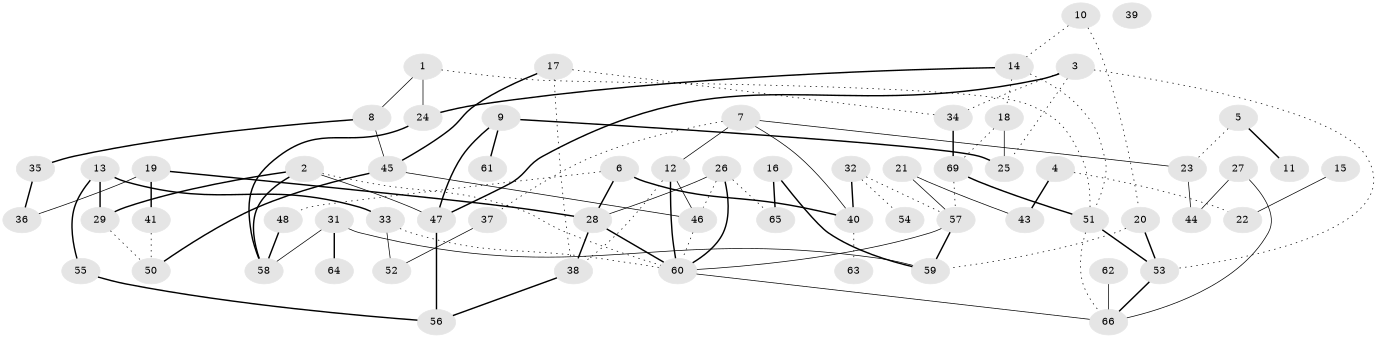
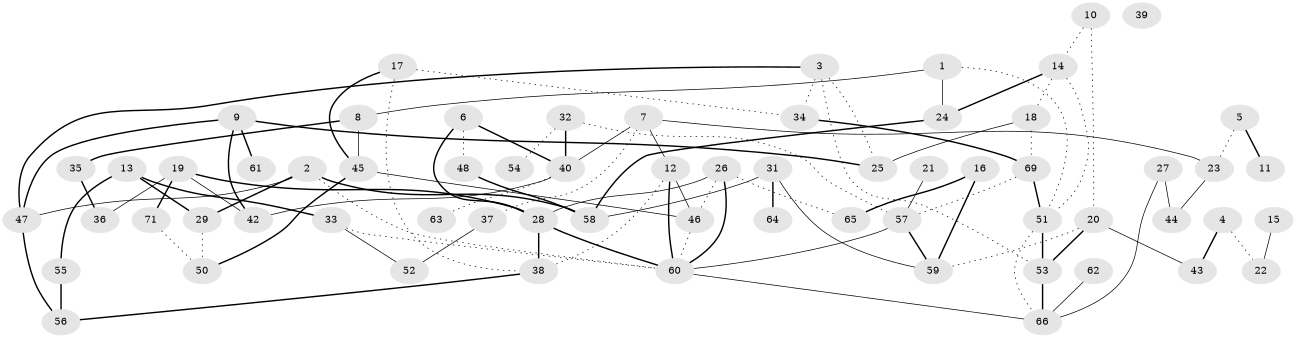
edge "21" -- "43": now "20" -- "43"
node "41": label "41" -> "71"
node "42": added
